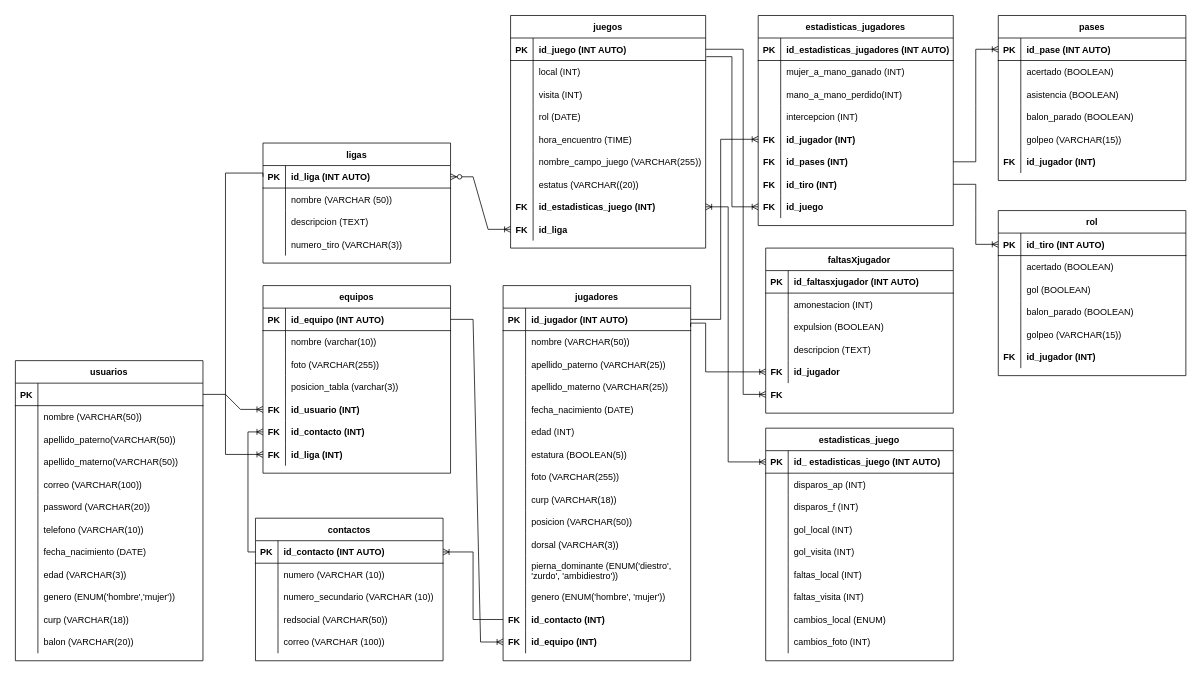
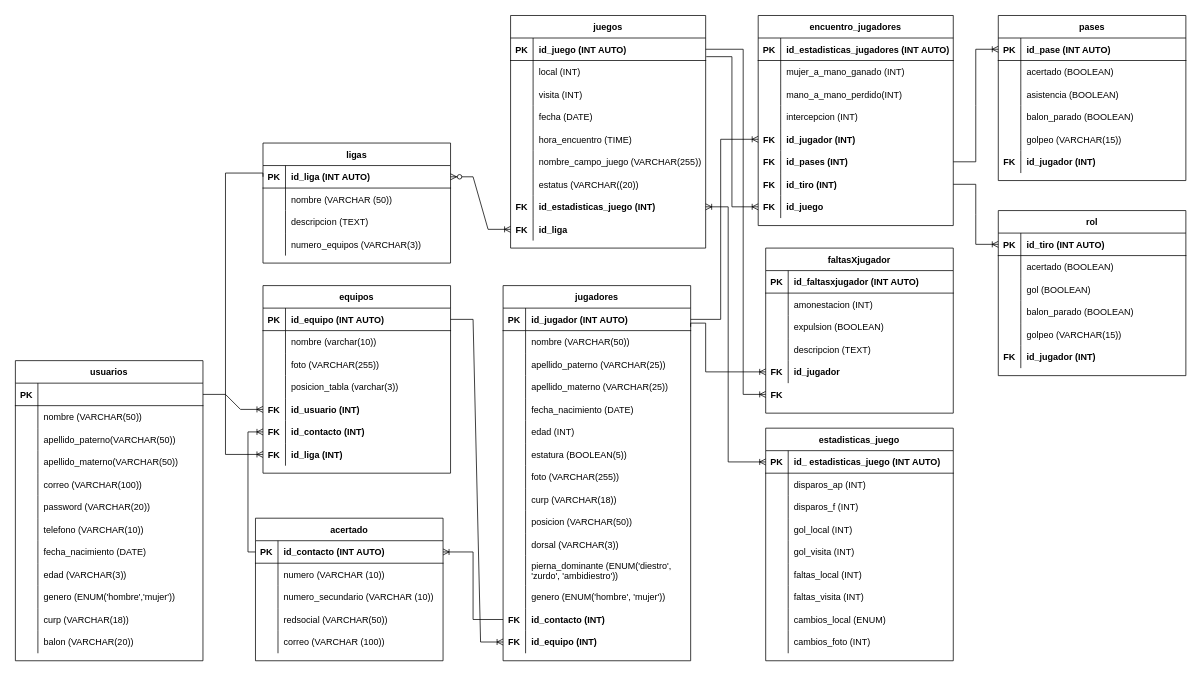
node "estadisticas_jugadores": label "estadisticas_jugadores" -> "encuentro_jugadores"
node "rol (DATE)": label "rol (DATE)" -> "fecha (DATE)"
node "numero_tiro (VARCHAR(3))": label "numero_tiro (VARCHAR(3))" -> "numero_equipos (VARCHAR(3))"
node "contactos": label "contactos" -> "acertado"
